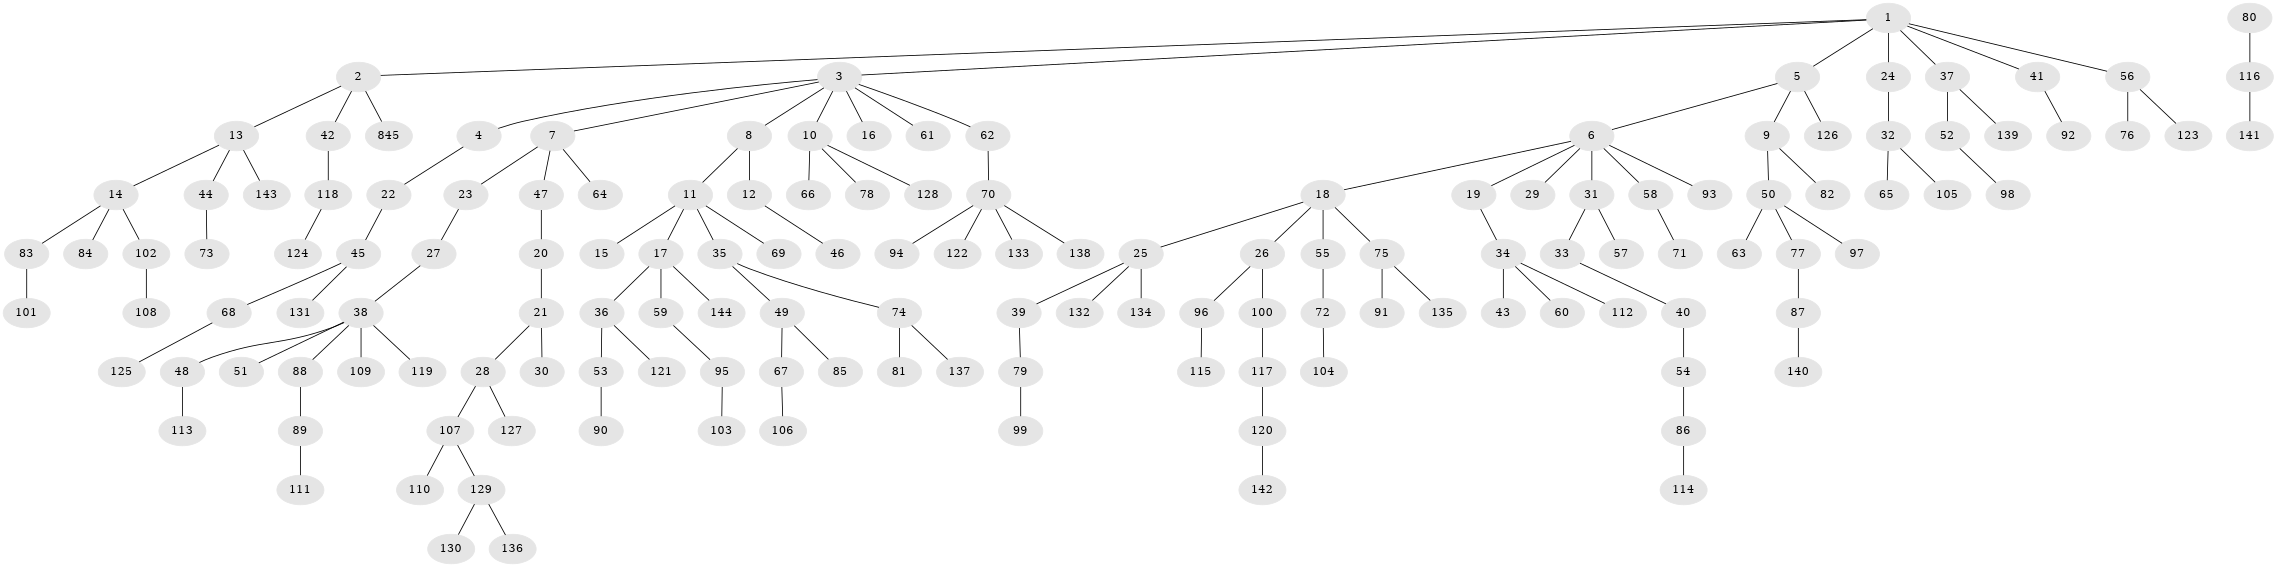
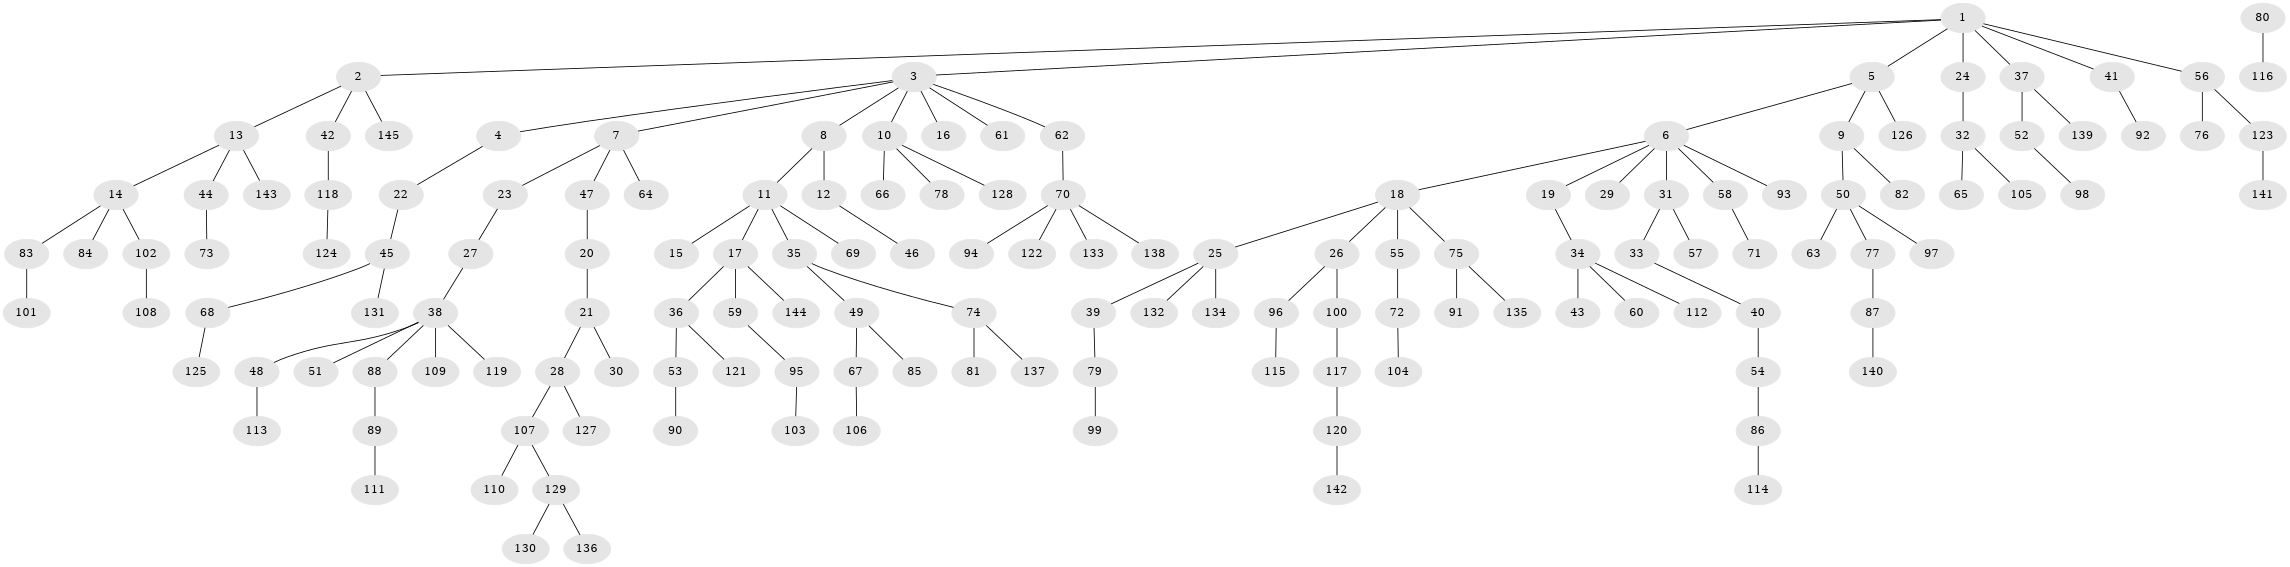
edge "116" -- "141": now "123" -- "141"
node "845": label "845" -> "145"
